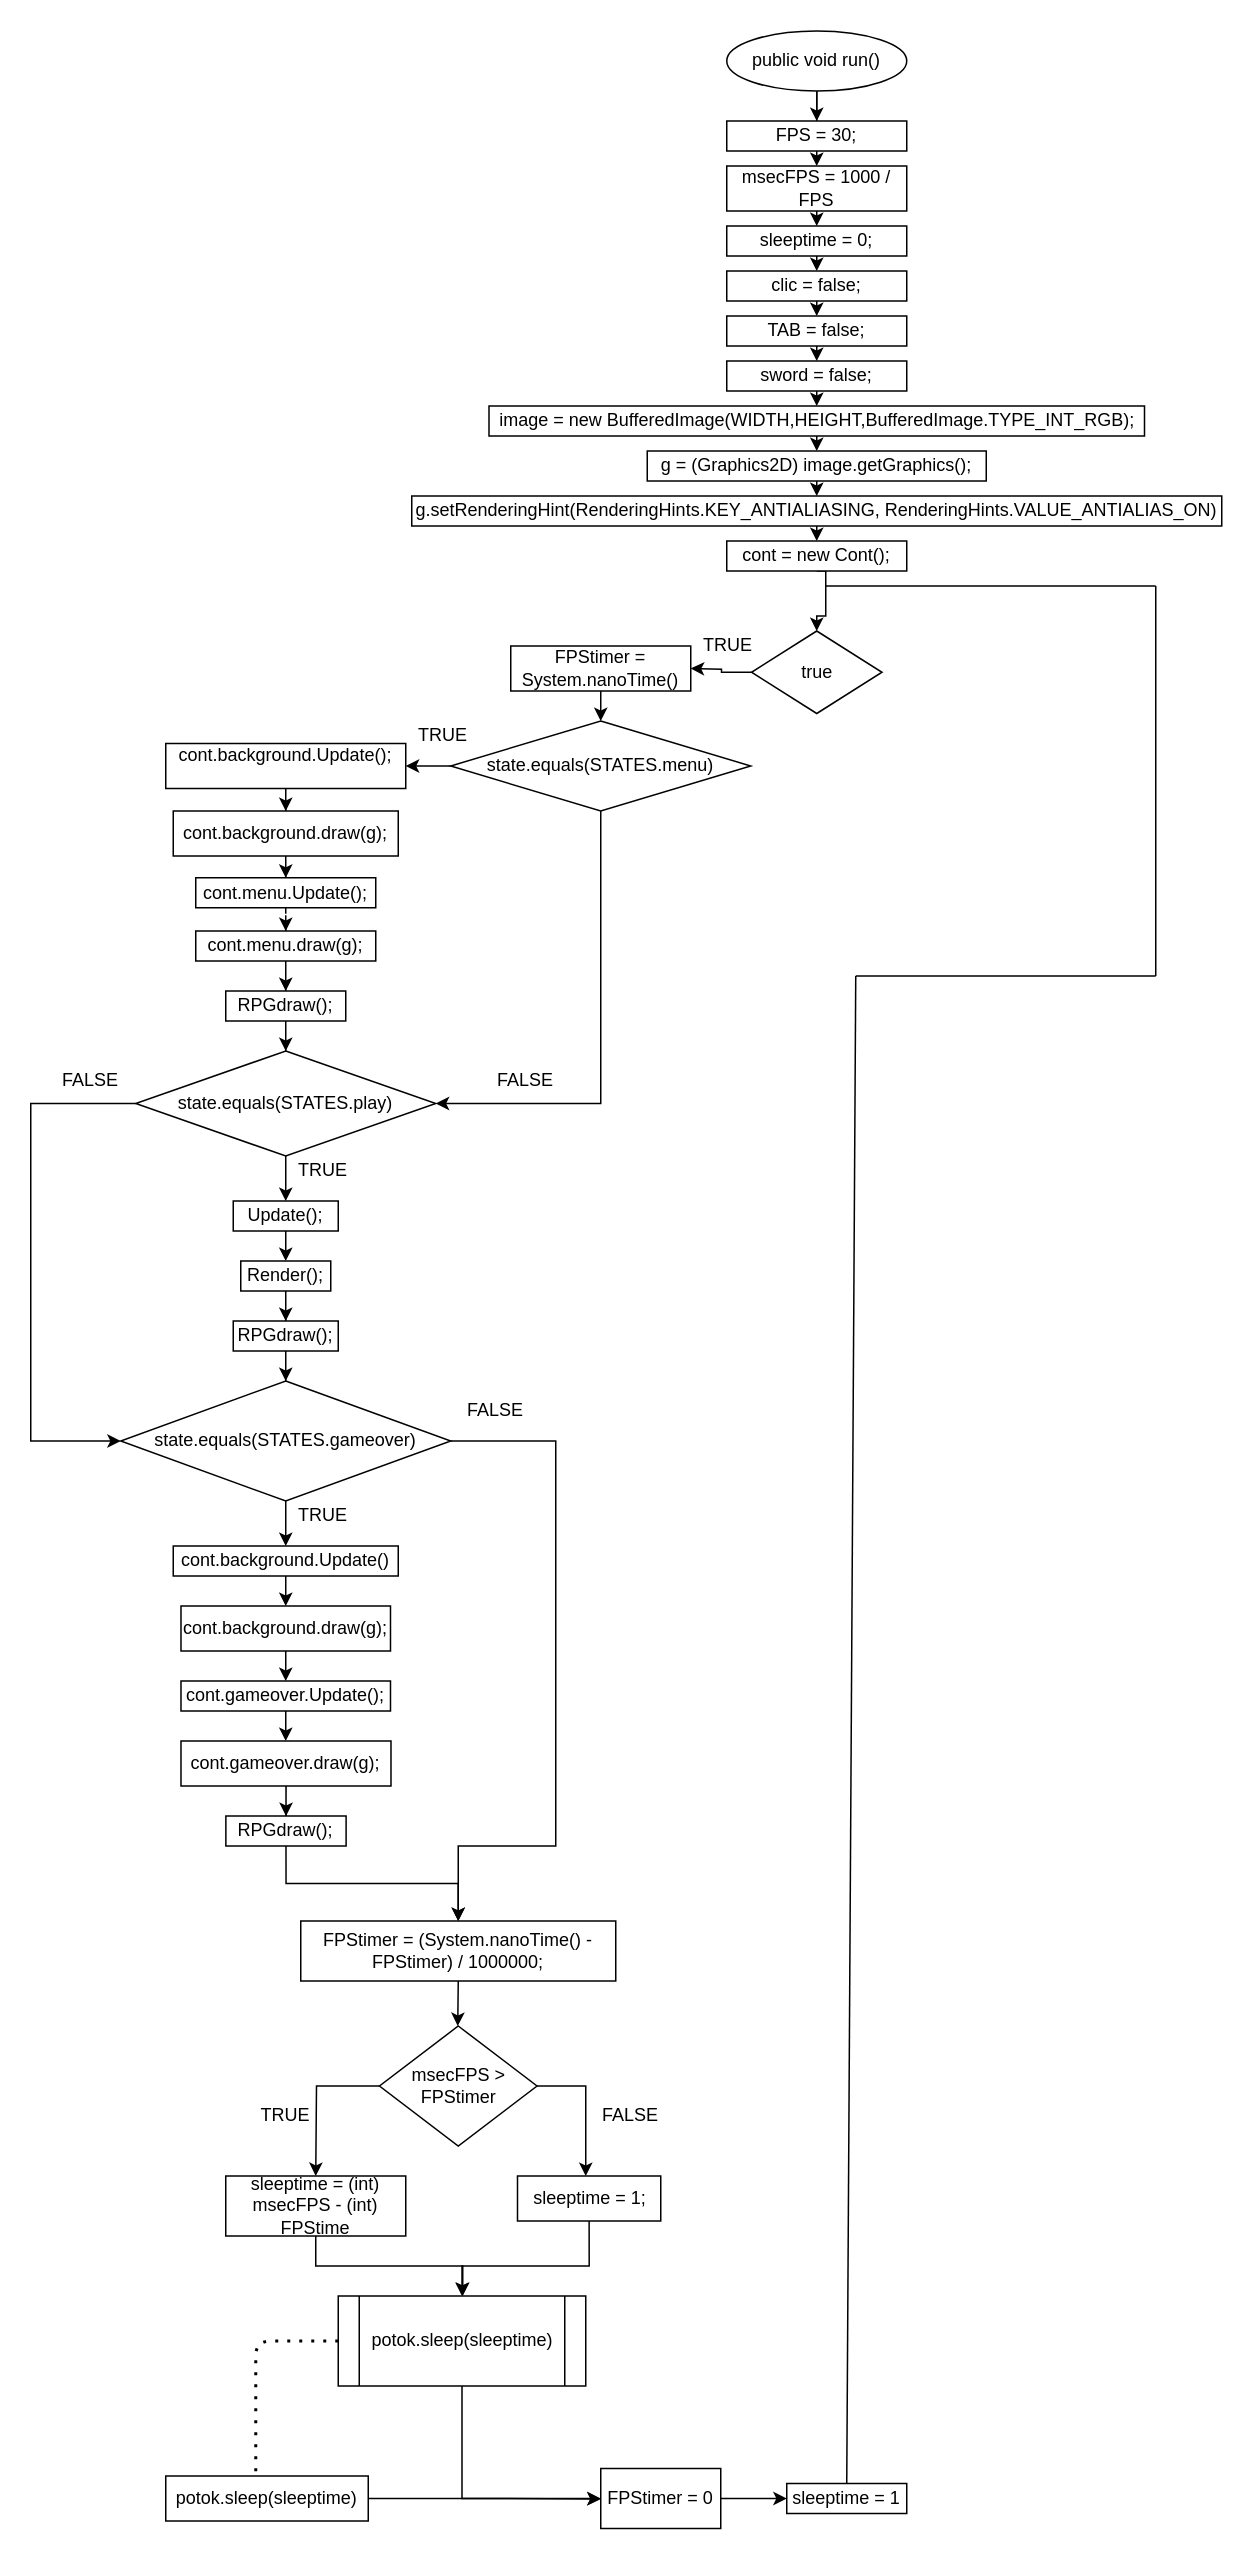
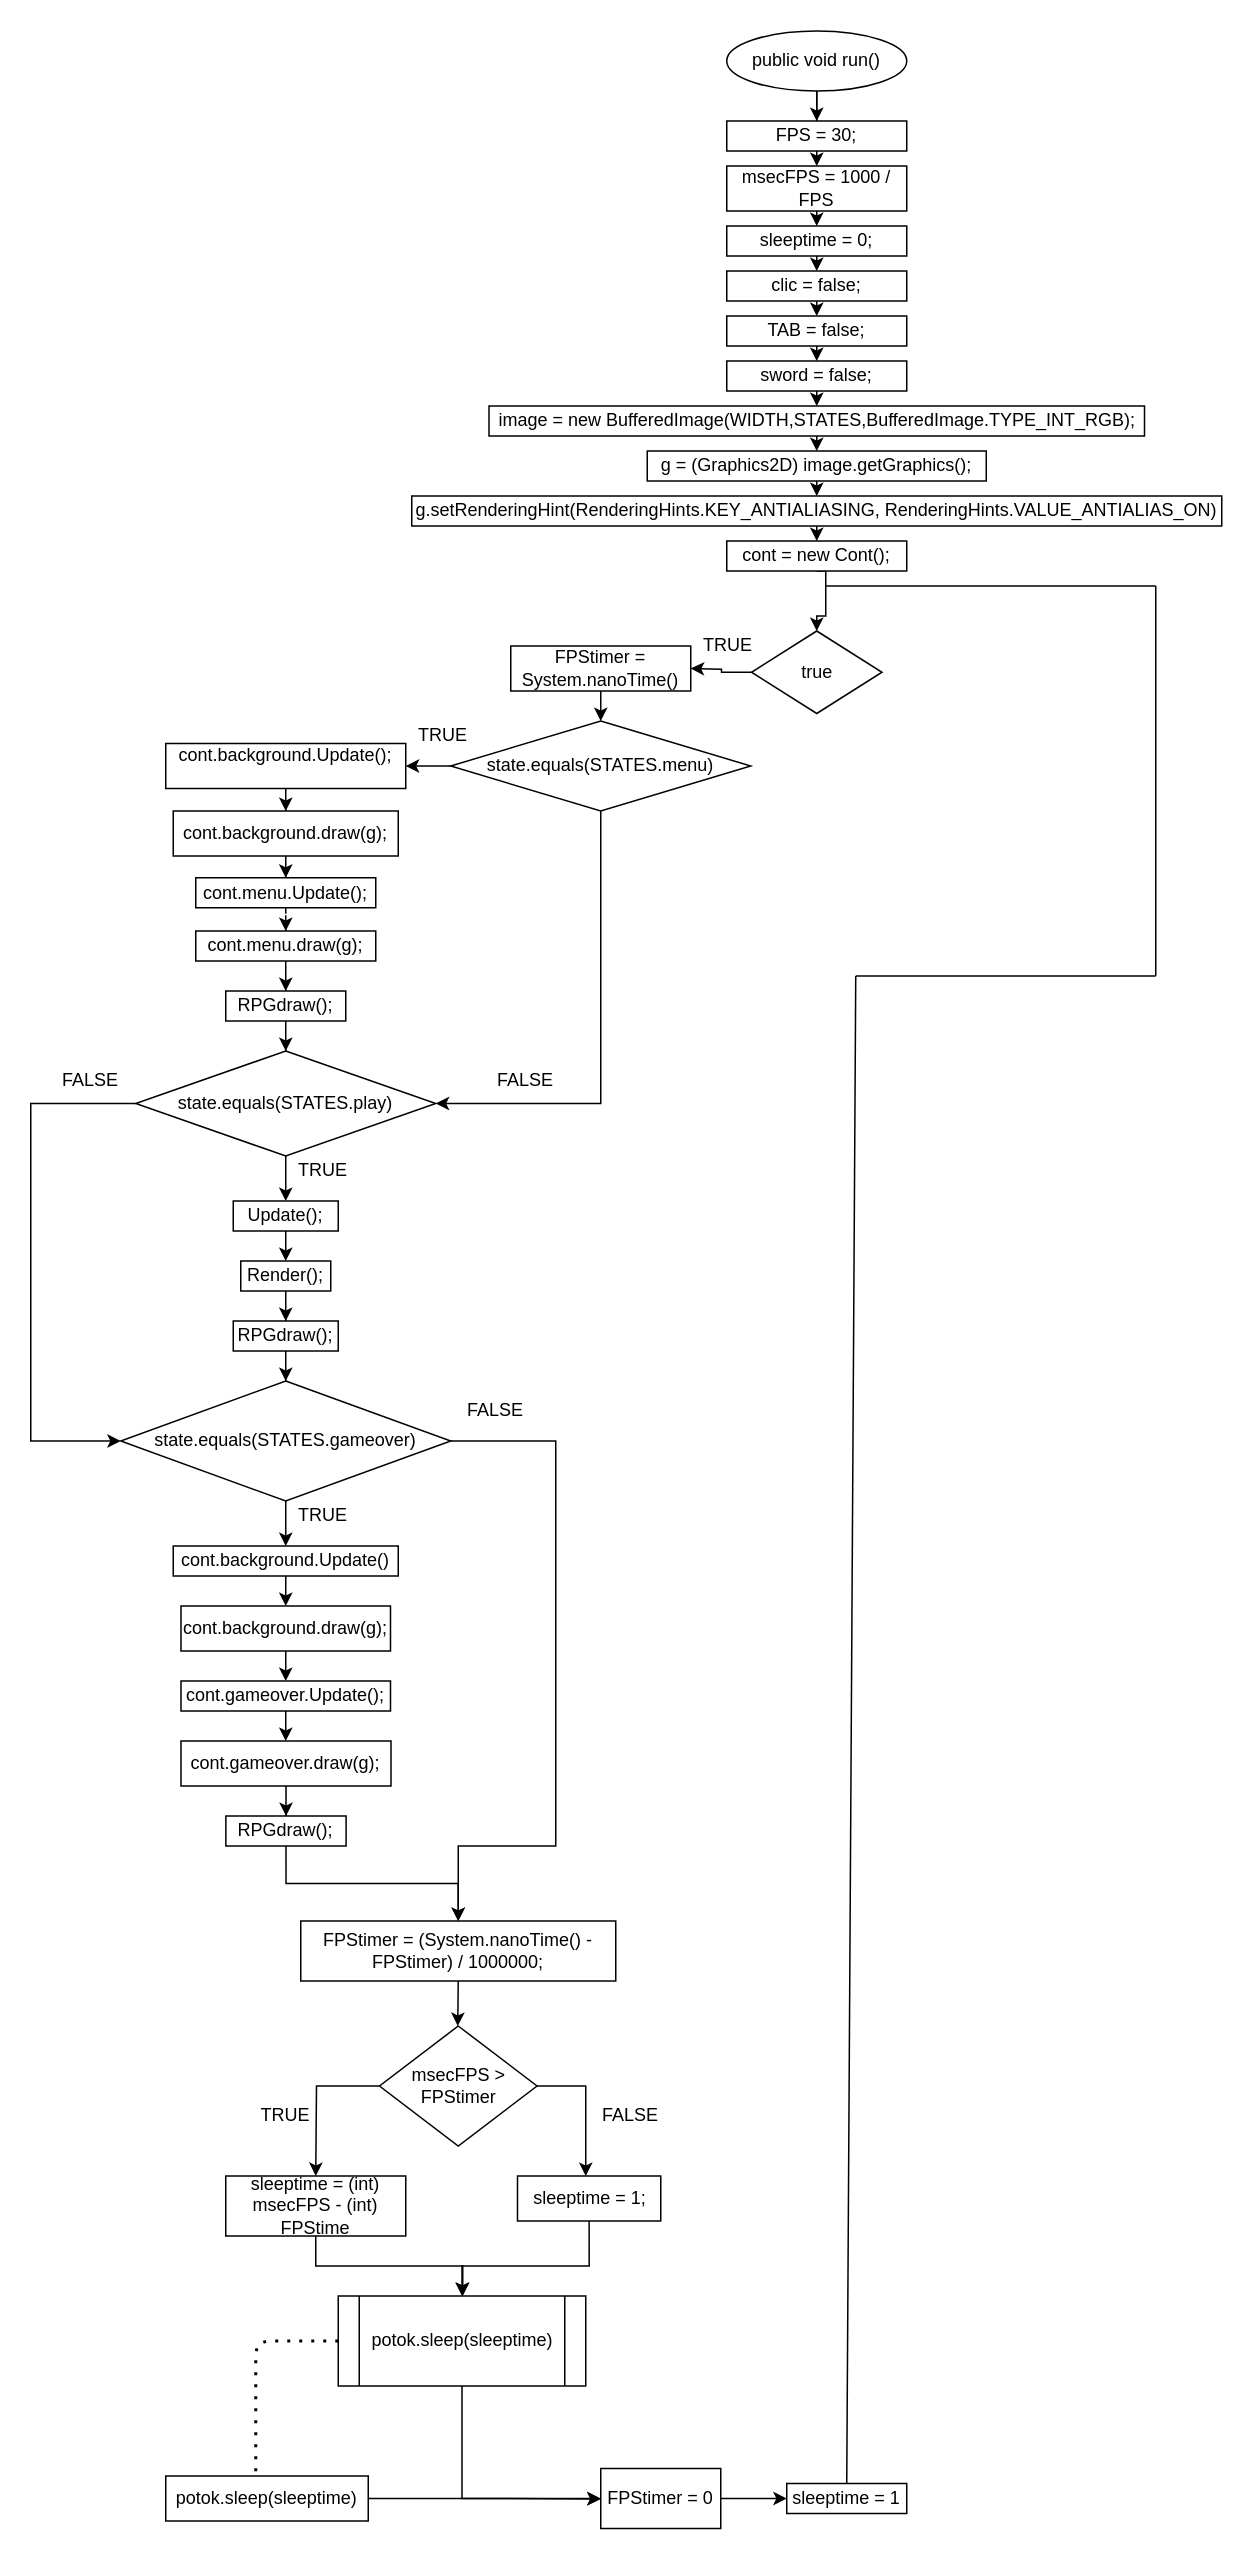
node "image = new BufferedImage(WIDTH,HEIGHT,BufferedImage.TYPE_INT_RGB);": label "image = new BufferedImage(WIDTH,HEIGHT,BufferedImage.TYPE_INT_RGB);" -> "image = new BufferedImage(WIDTH,STATES,BufferedImage.TYPE_INT_RGB);"
